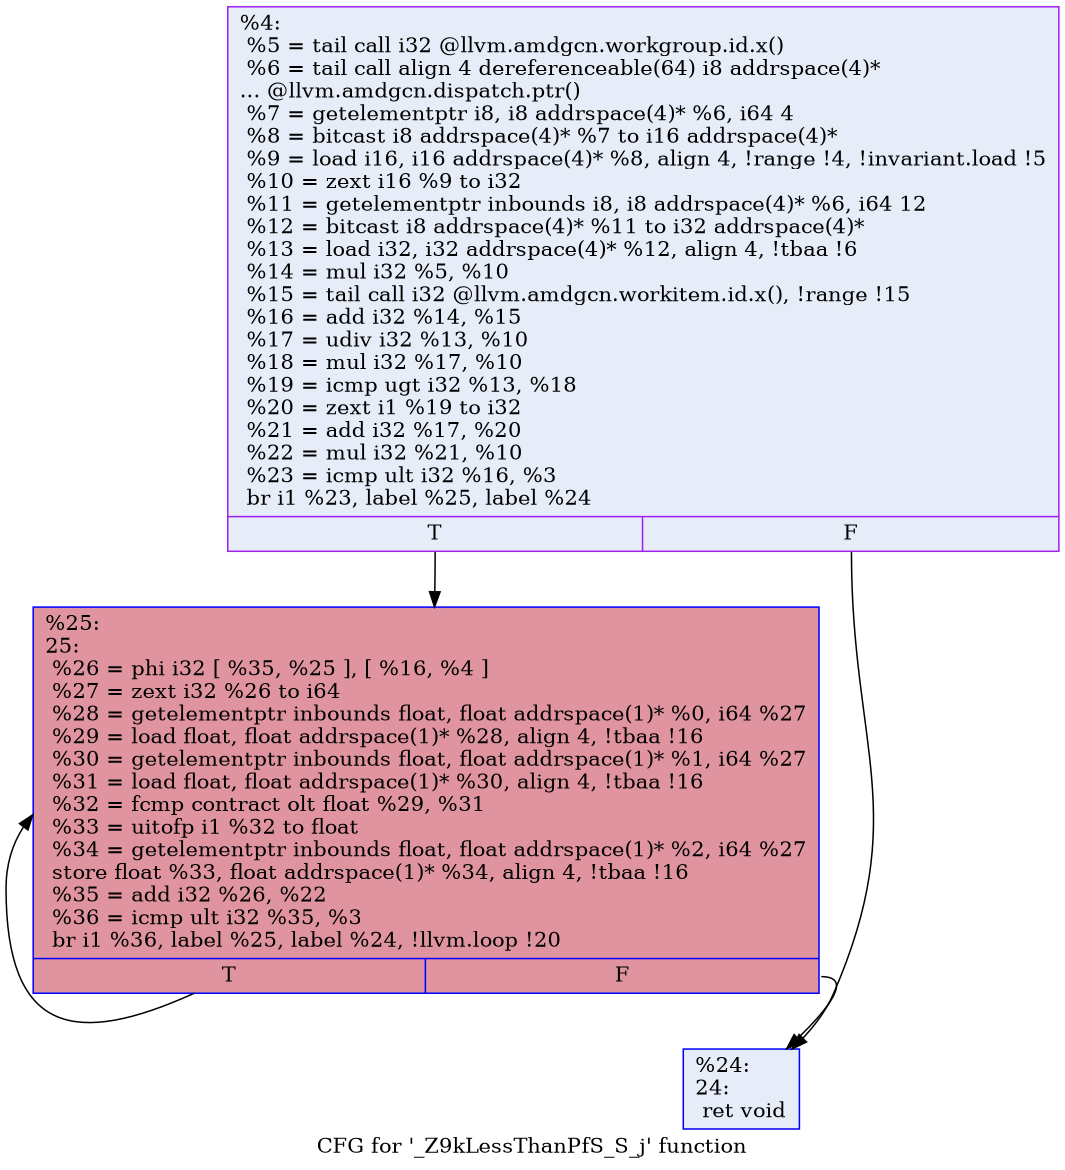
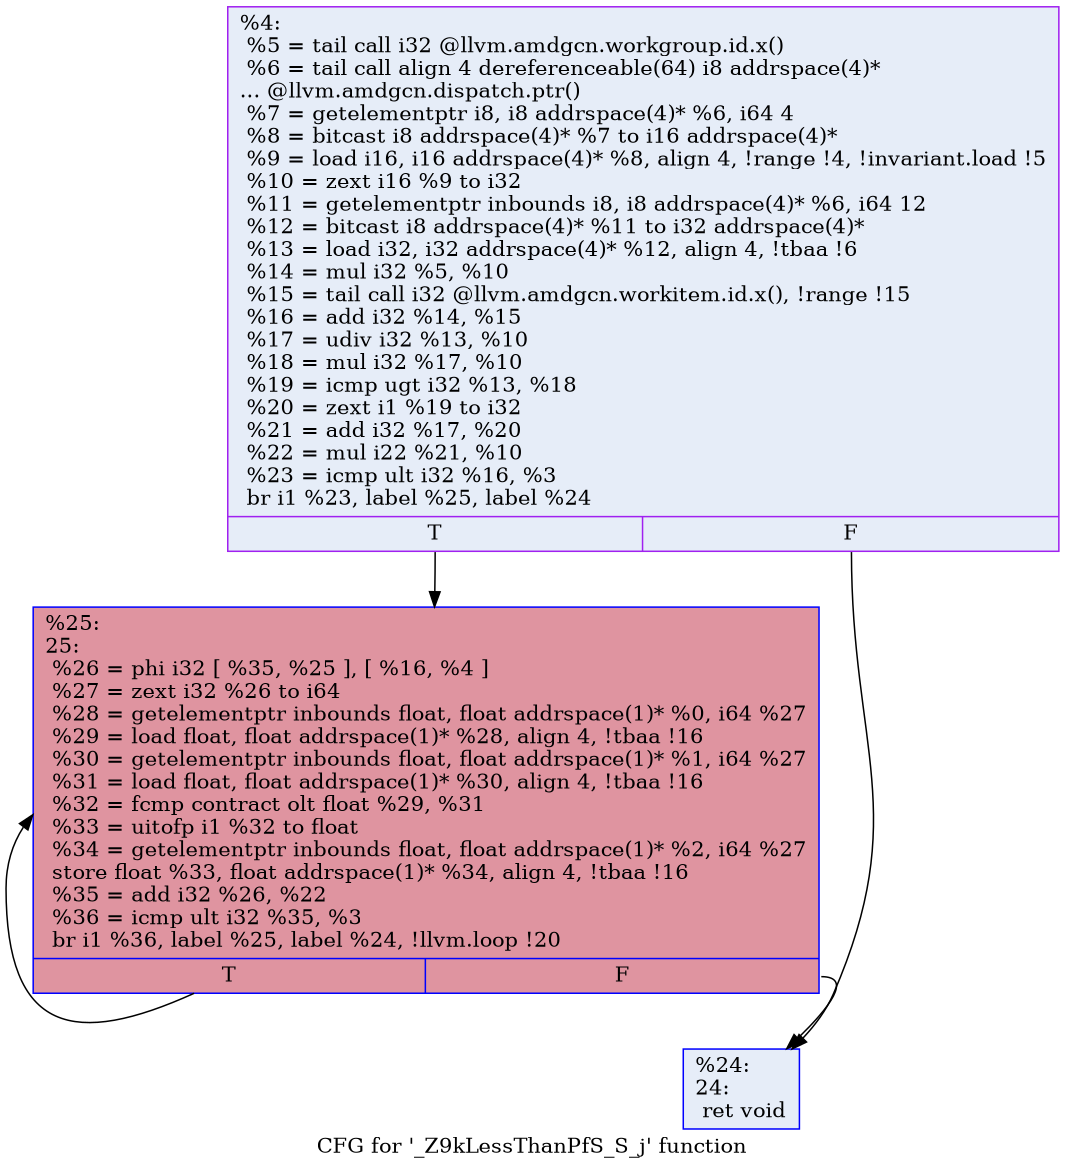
node "%4:": text "%22 = mul i32 %21, %10" -> "%22 = mul i22 %21, %10"
